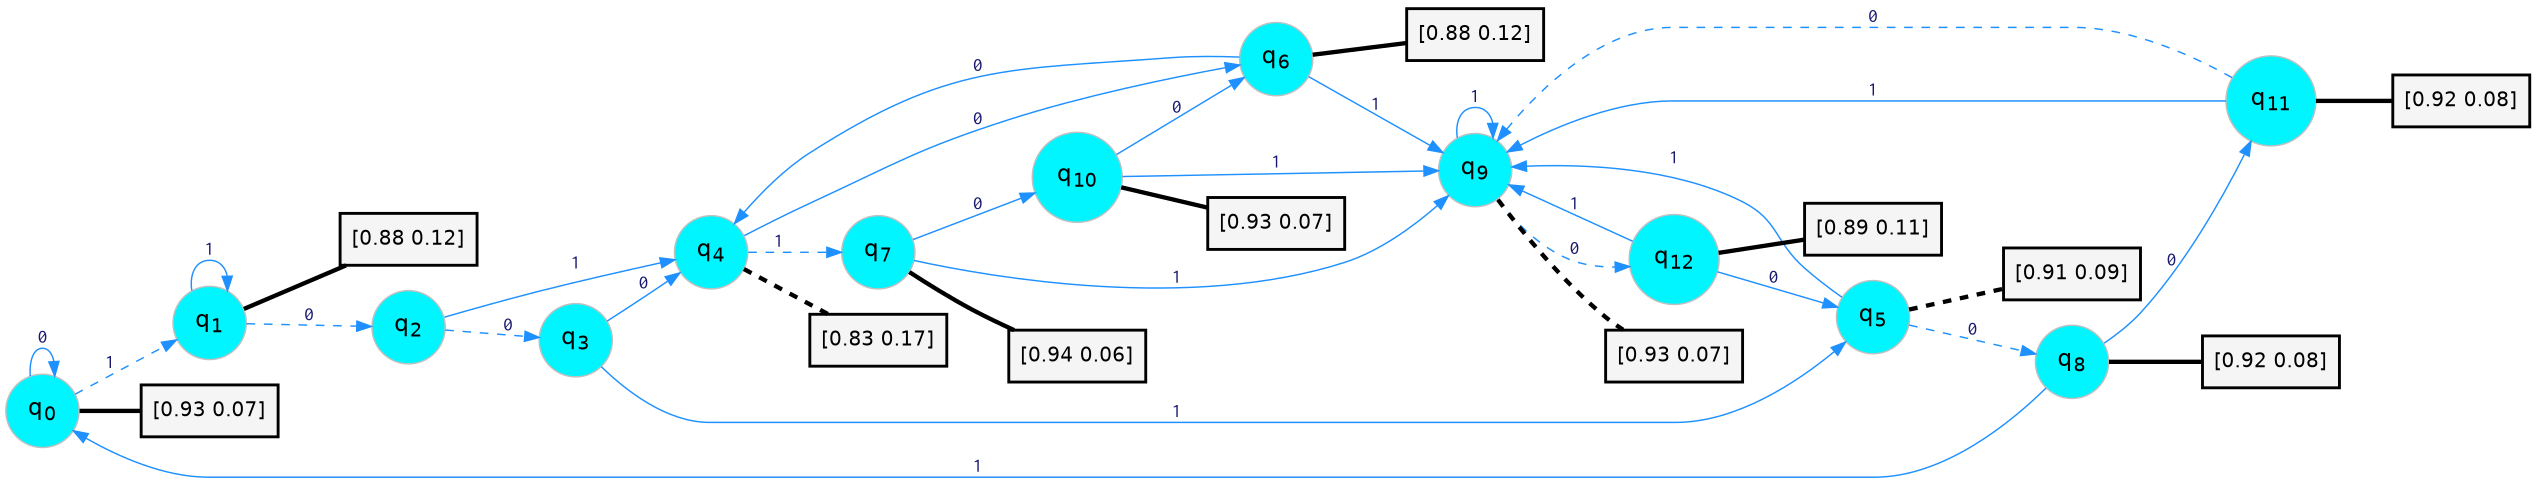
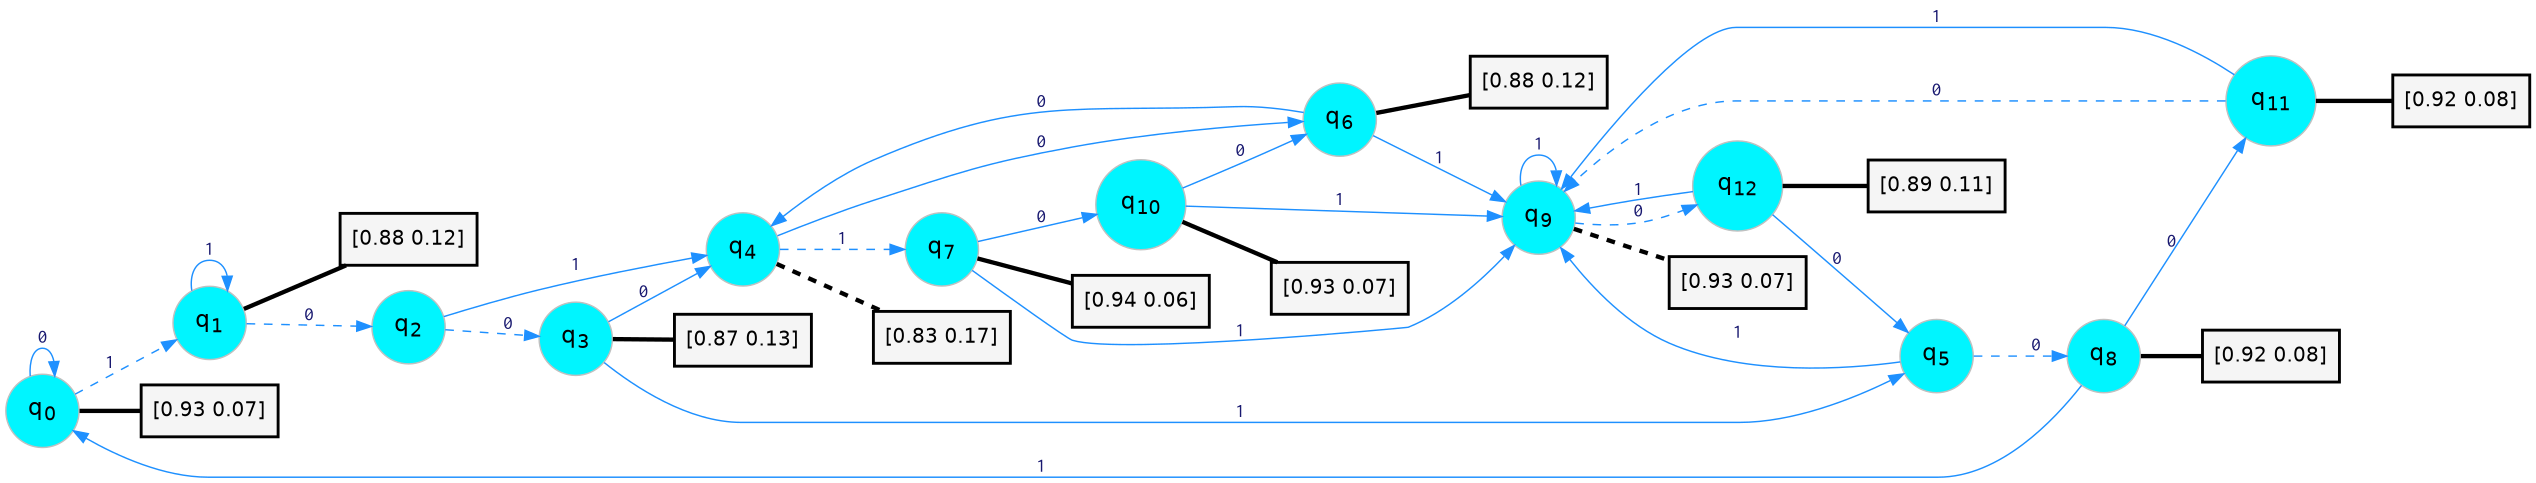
node "[0.91 0.09]": removed
node "[0.87 0.13]": added
